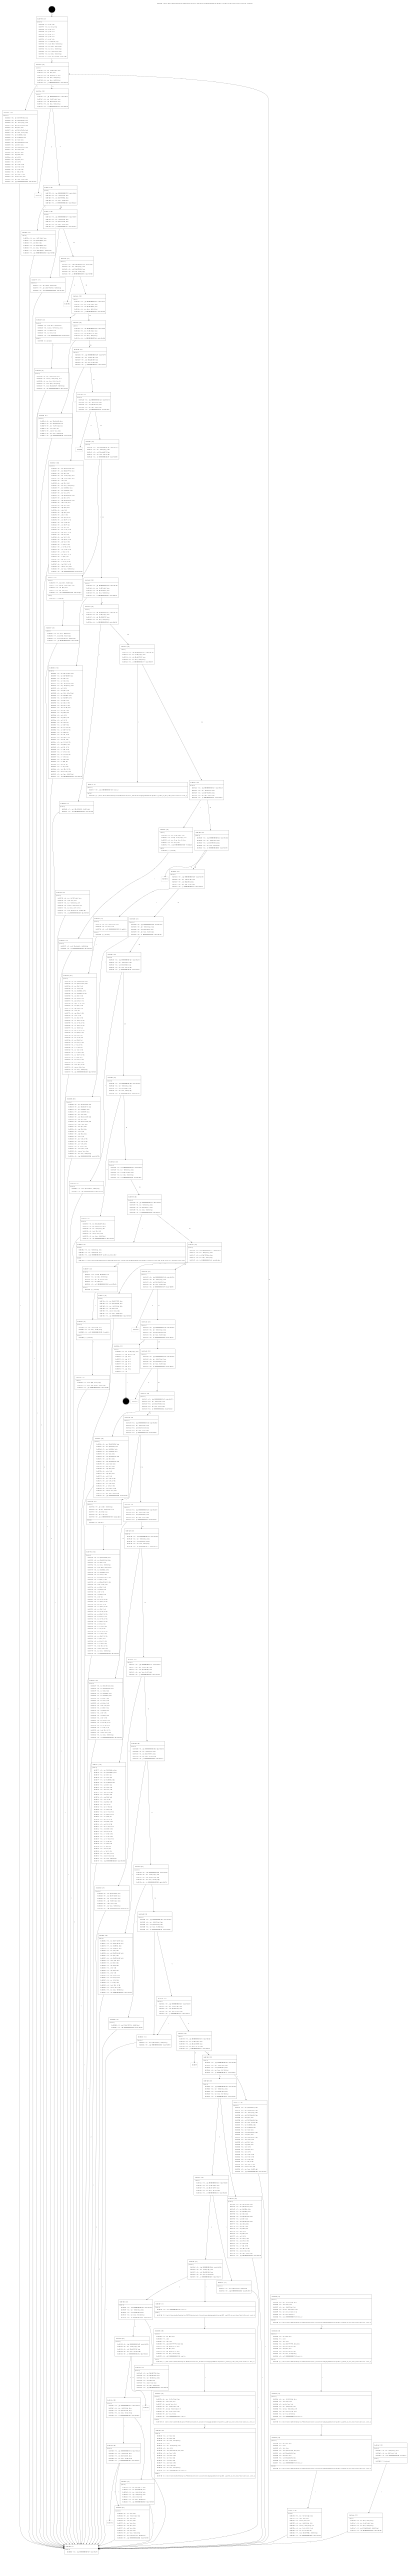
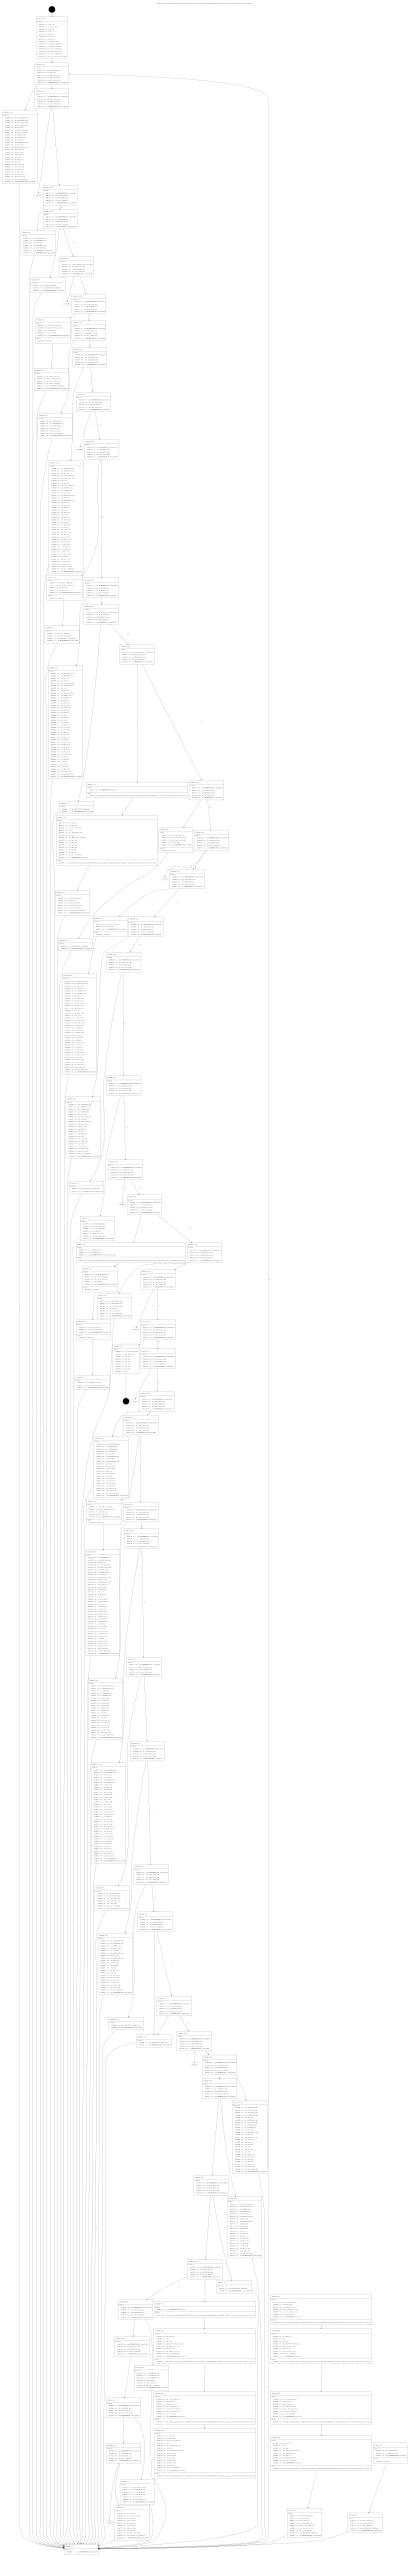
node "0x40211c [52]": added
node "0x40284d": added
node "0x4027da": removed
